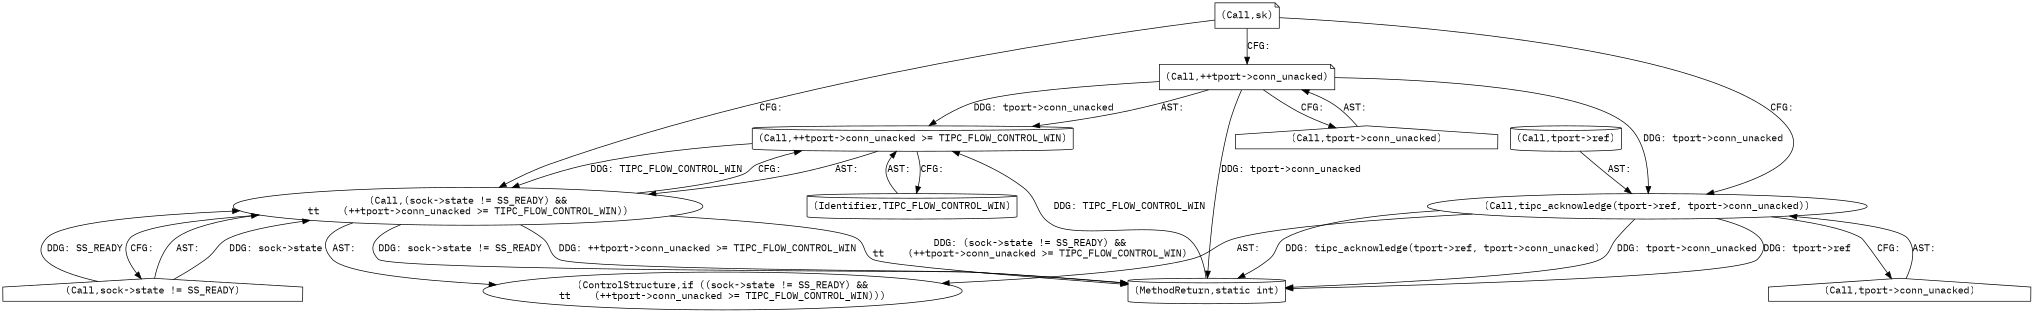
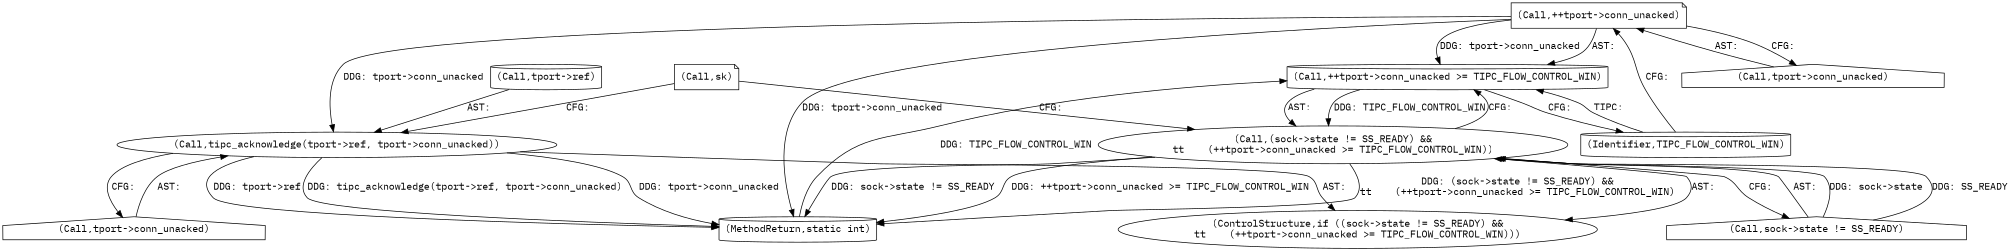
edge "(Call,sk)" -> "(Call,++tport->conn_unacked)": now "(Identifier,TIPC_FLOW_CONTROL_WIN)" -> "(Call,++tport->conn_unacked)"
edge "(Identifier,TIPC_FLOW_CONTROL_WIN)" -> "(Call,++tport->conn_unacked >= TIPC_FLOW_CONTROL_WIN)": label "AST: " -> "TIPC: "
